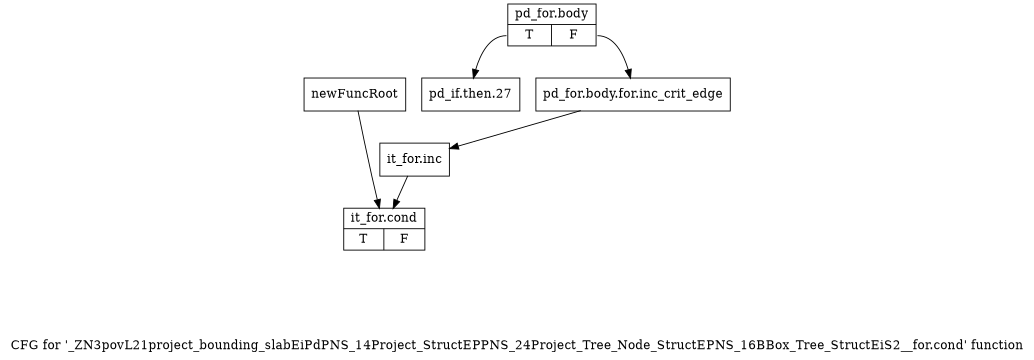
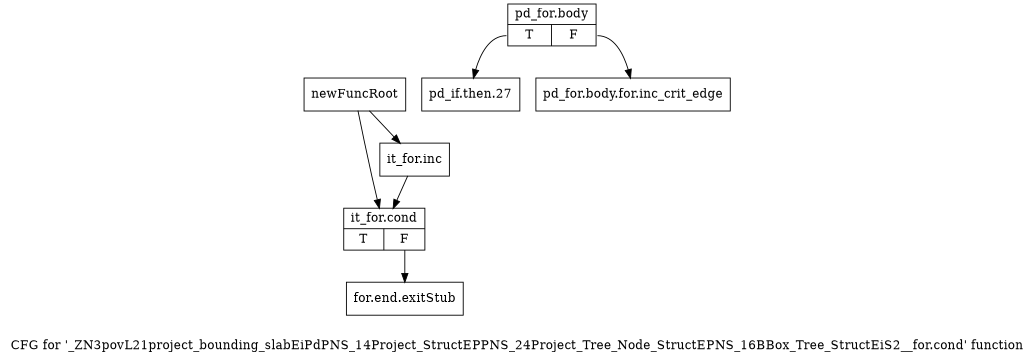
edge "pd_for.body.for.inc_crit_edge" -> "it_for.inc": now "newFuncRoot" -> "it_for.inc"
node "for.end.exitStub": added
